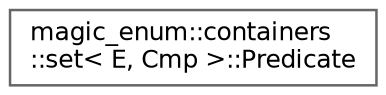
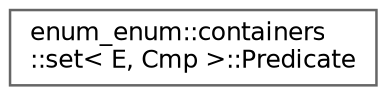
node "magic_enum::containers ::set< E, Cmp >::Predicate": label "magic_enum::containers ::set< E, Cmp >::Predicate" -> "enum_enum::containers ::set< E, Cmp >::Predicate"
